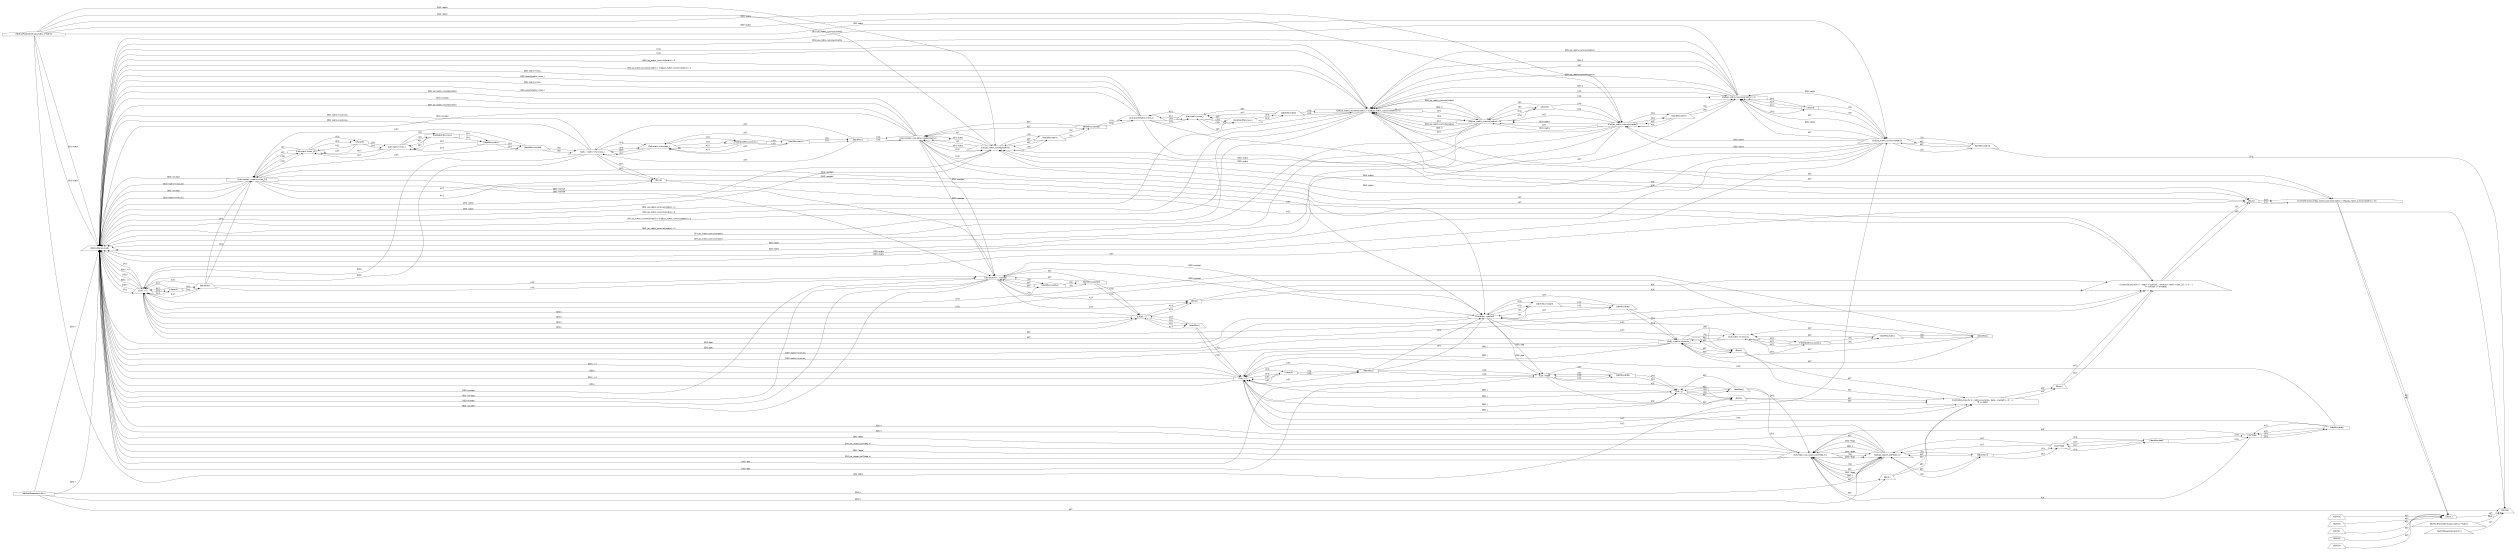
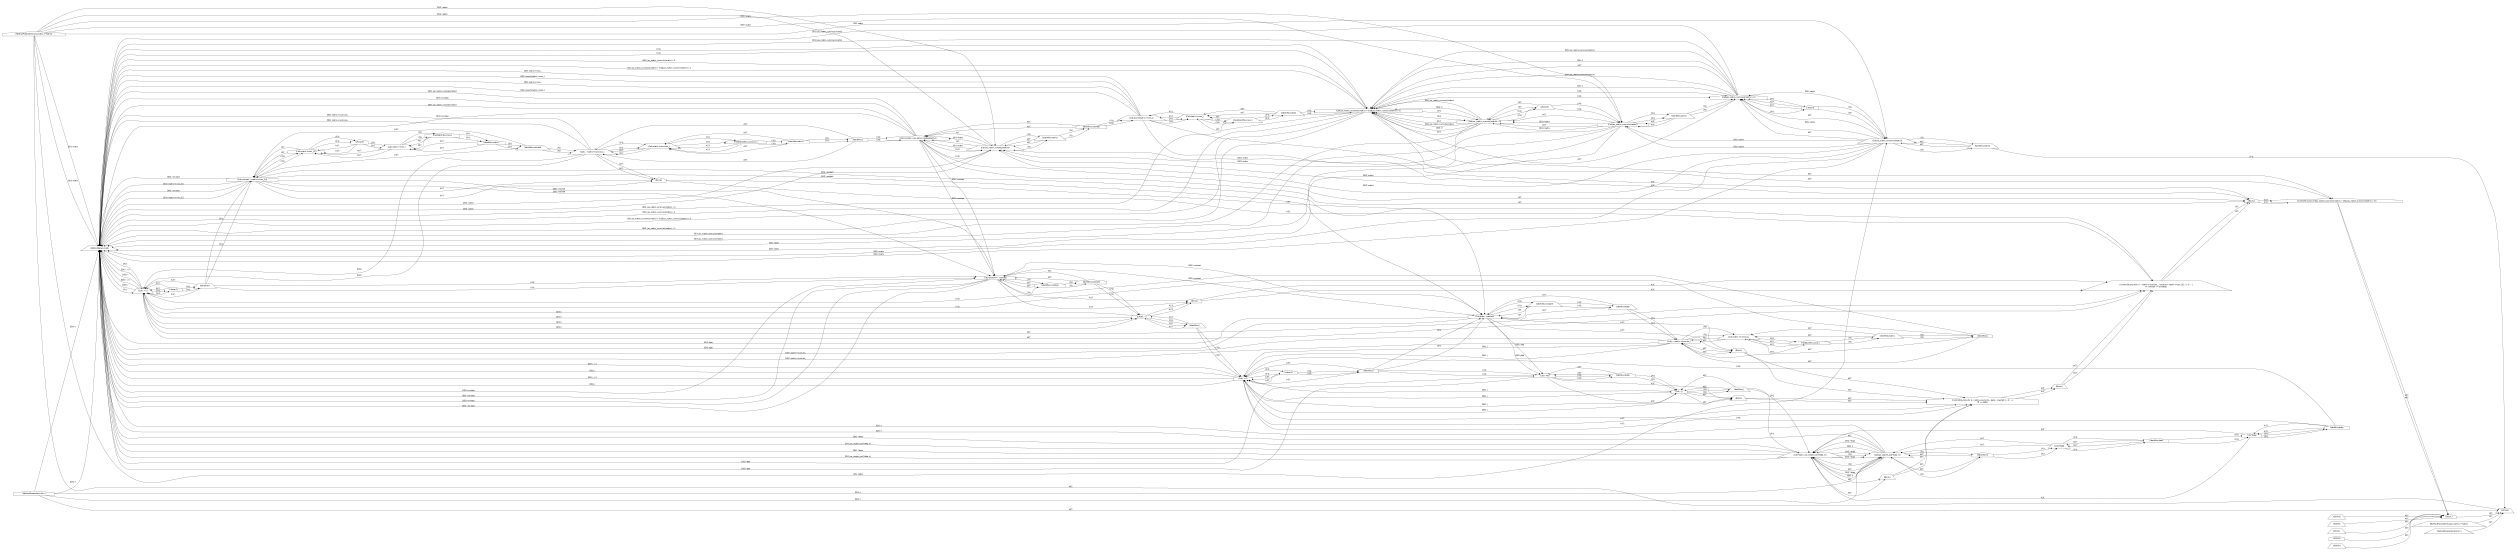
edge "(Call,i > 0)" -> "1000100": now "(MethodParameterIn,jas_matrix_t *matrix)" -> "1000100"
node "(FieldIdentifier,numcols_)": label "(FieldIdentifier,numcols_)" -> "(FieldIdentifier,void_)"
node "(Call,++data)": label "(Call,++data)" -> "(Call,++int)"
edge "(MethodParameterOut,jas_matrix_t *matrix)" -> "1000100": label "DDG: j" -> "AST: "
